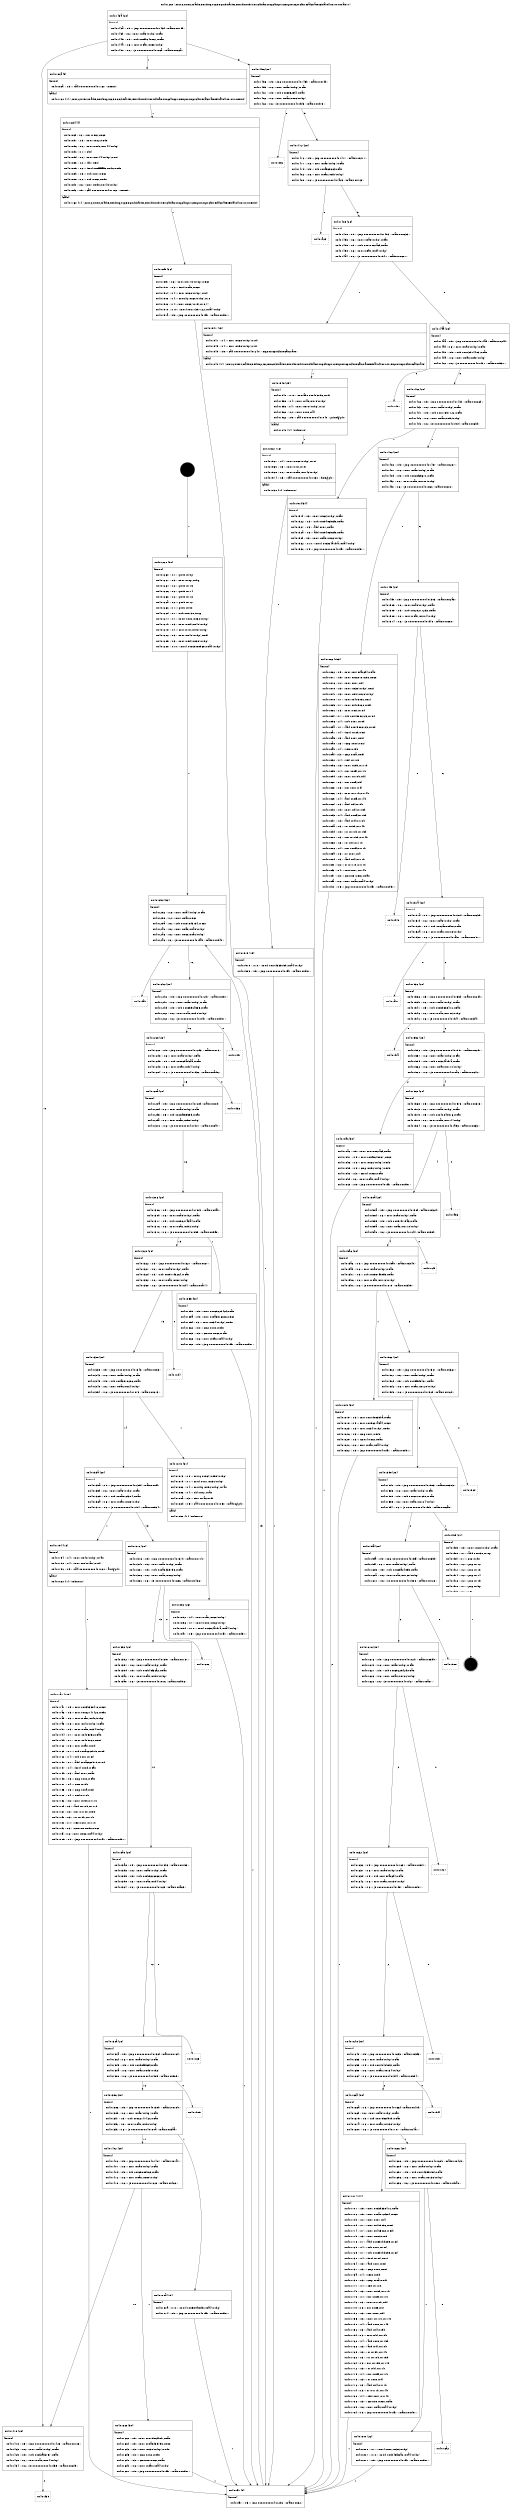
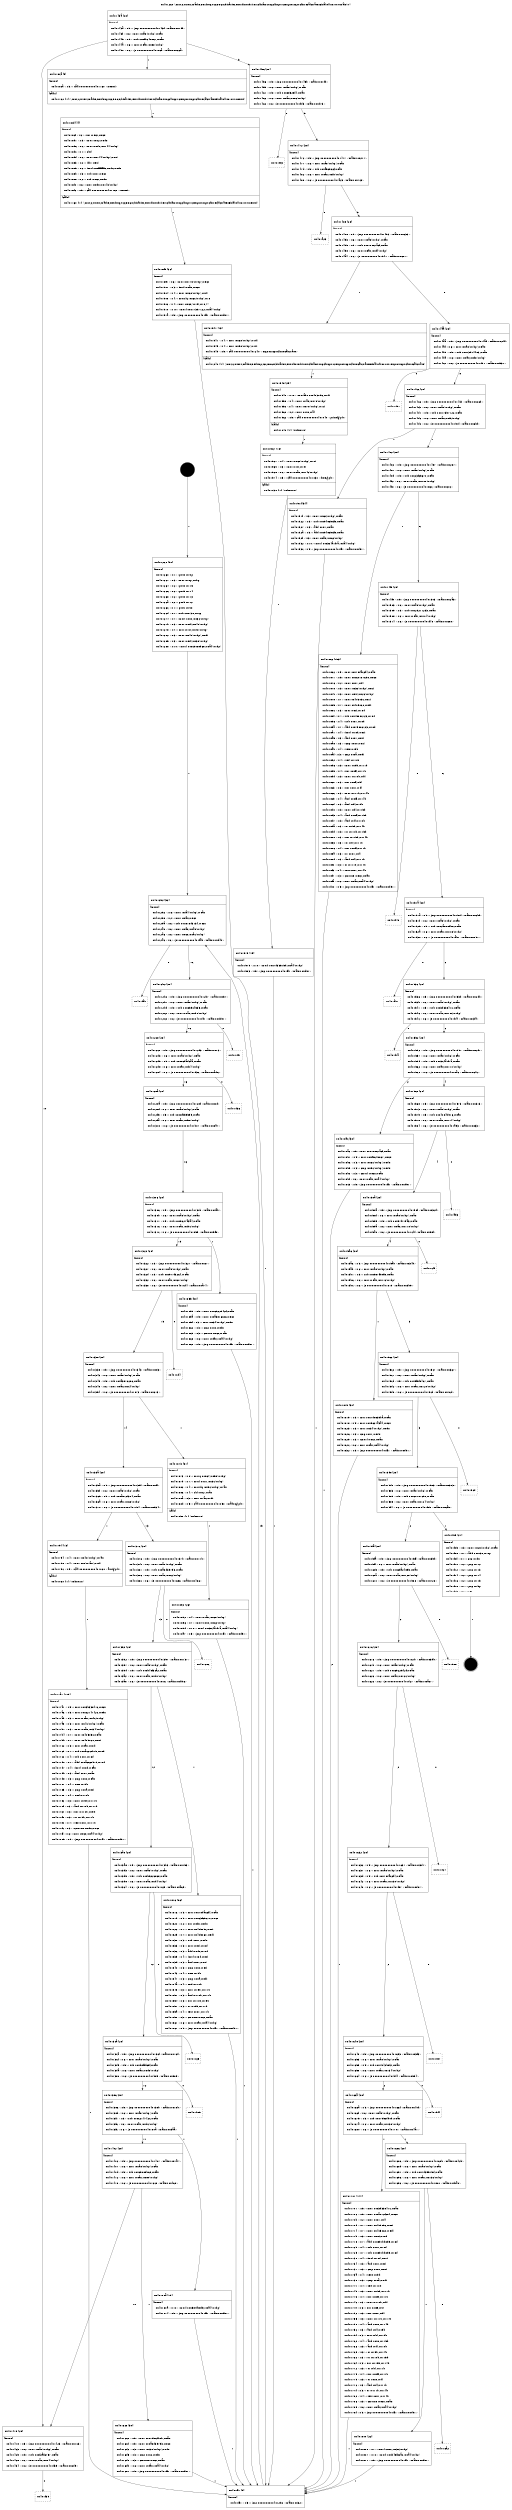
node "0x401e16 [86]": added
